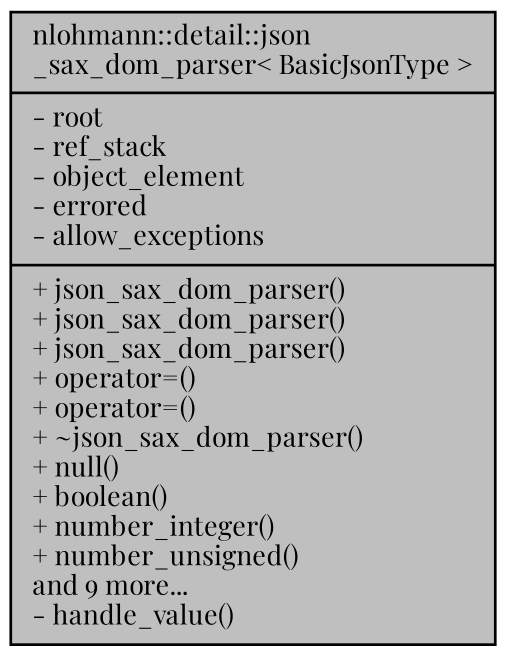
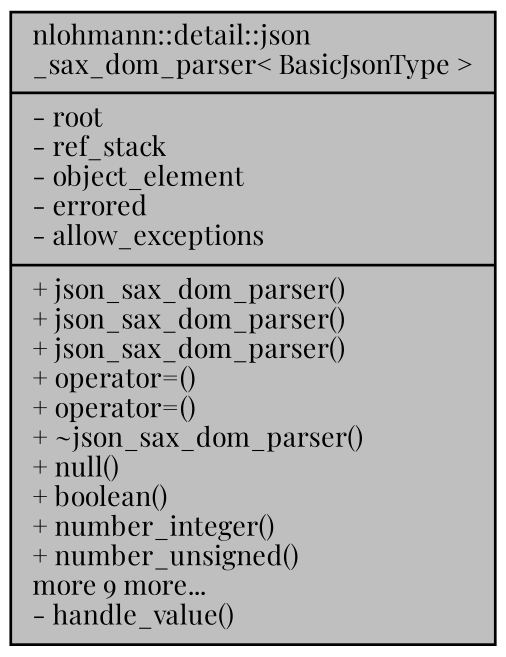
node "nlohmann::detail::json": text "and 9 more..." -> "more 9 more..."
